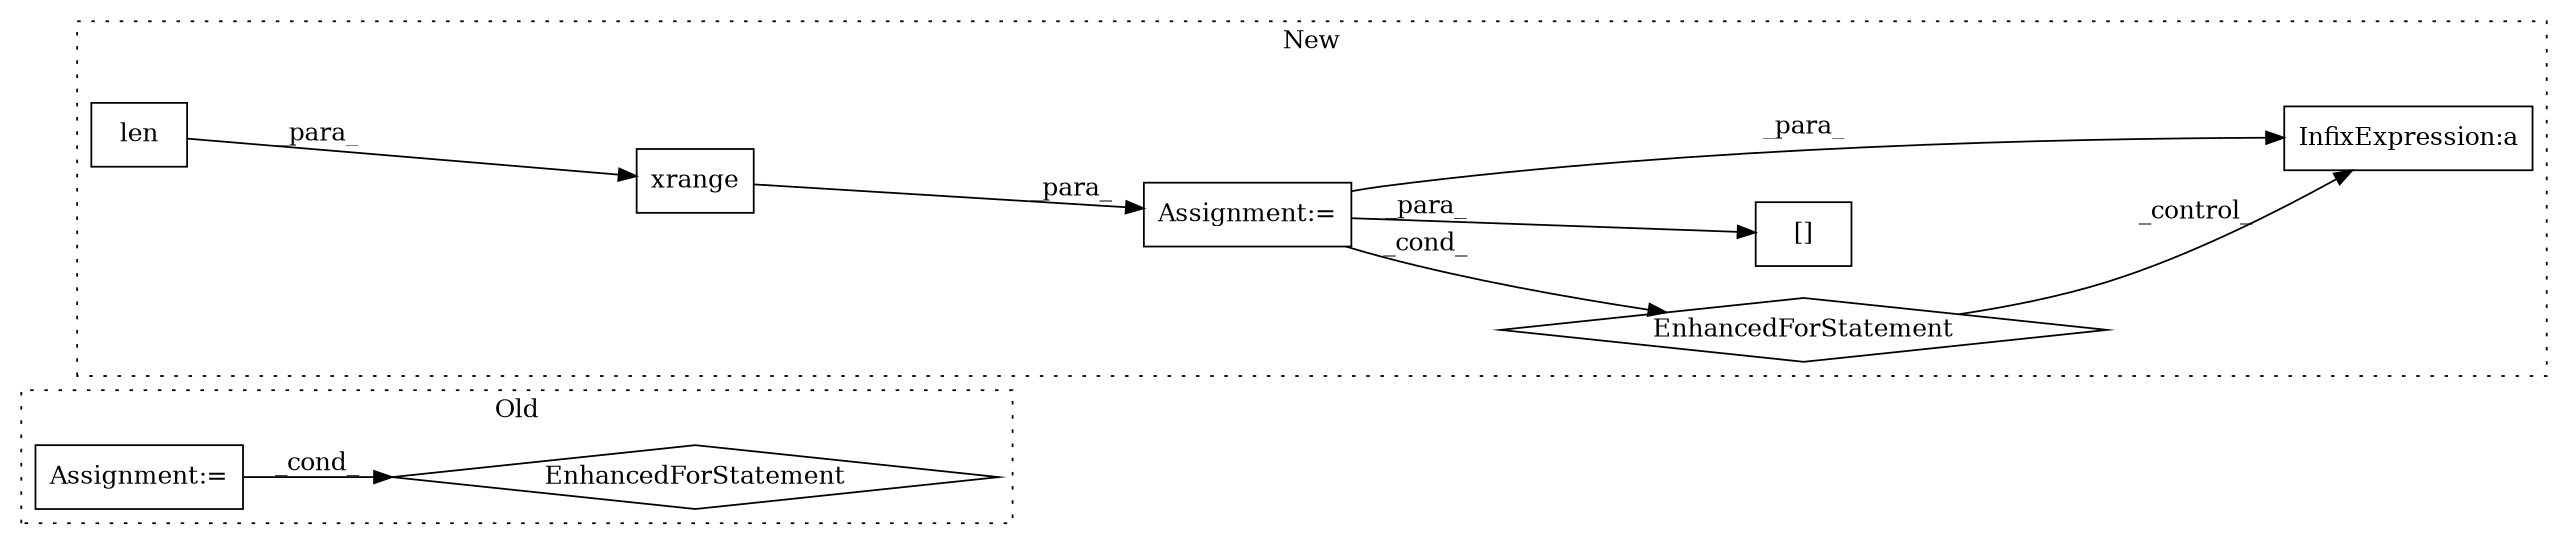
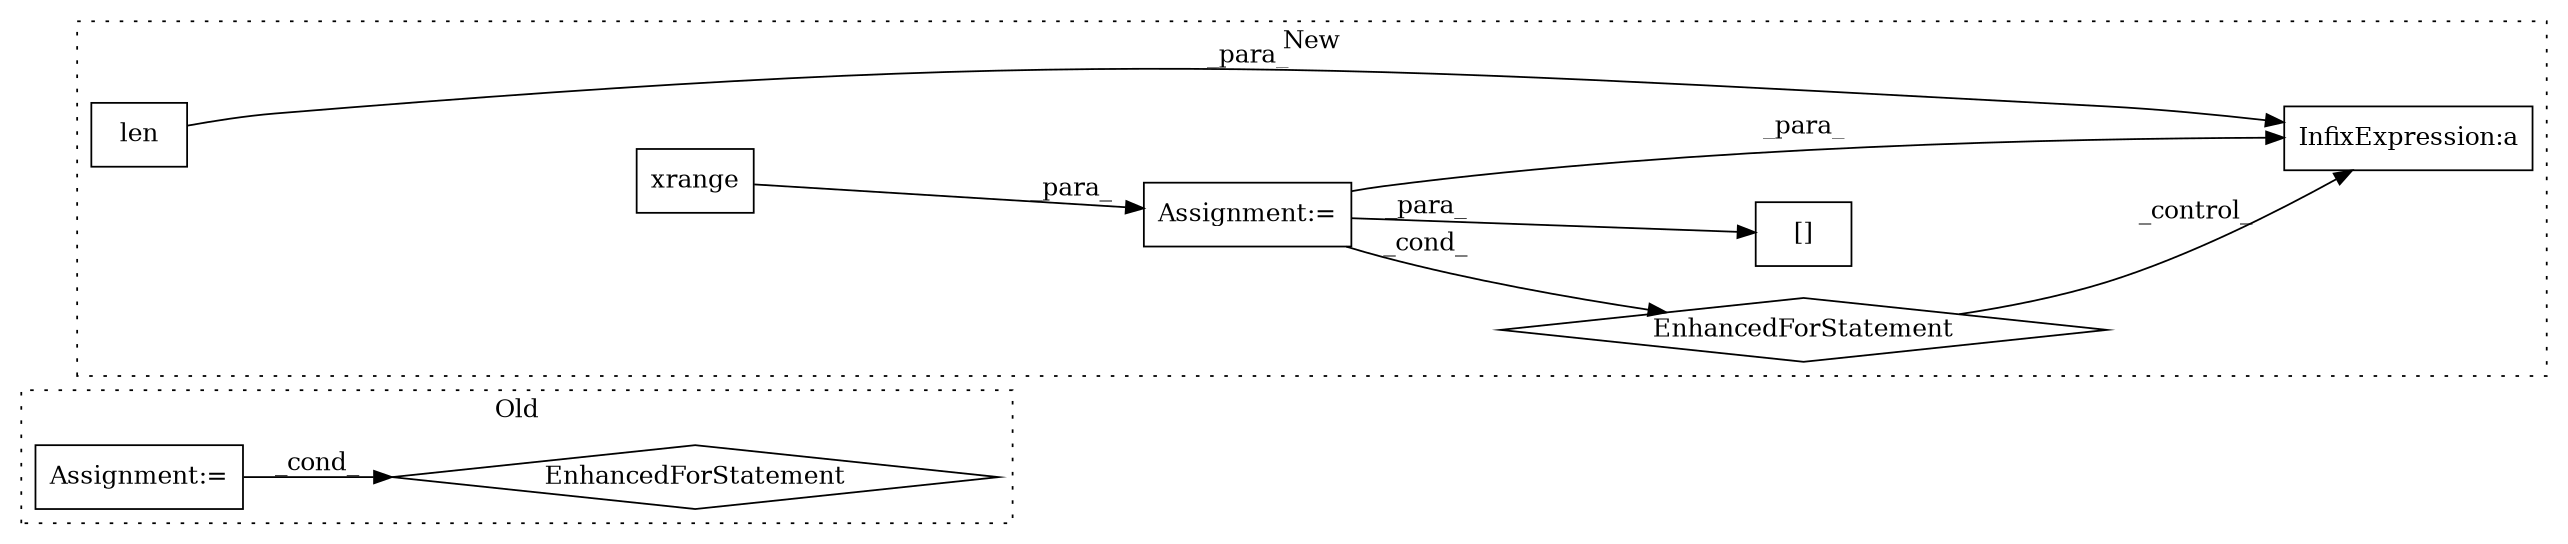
edge "len" -> "xrange": now "len" -> "InfixExpression:a"
